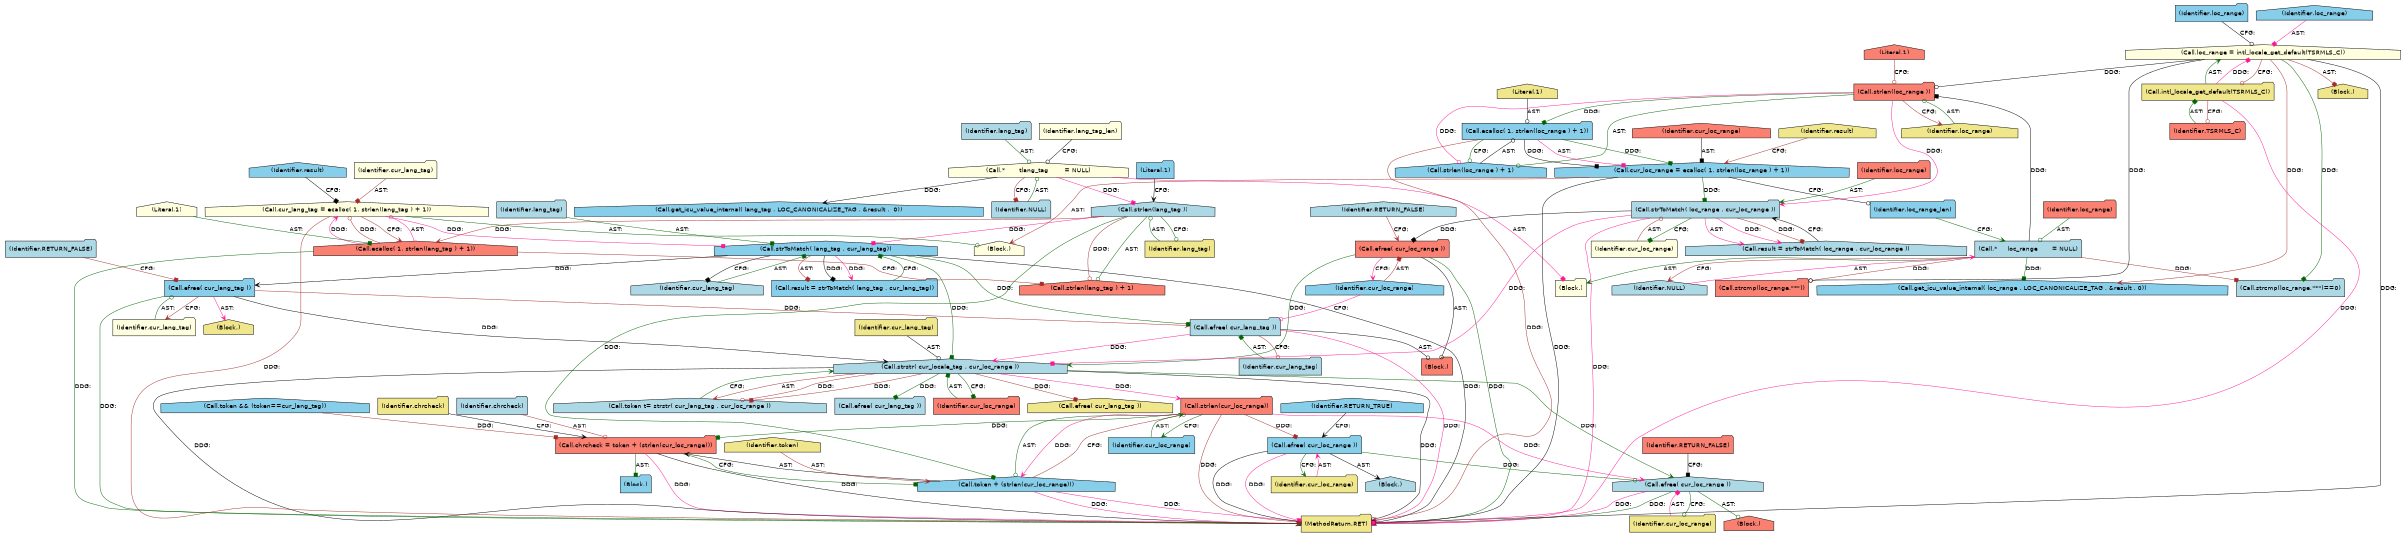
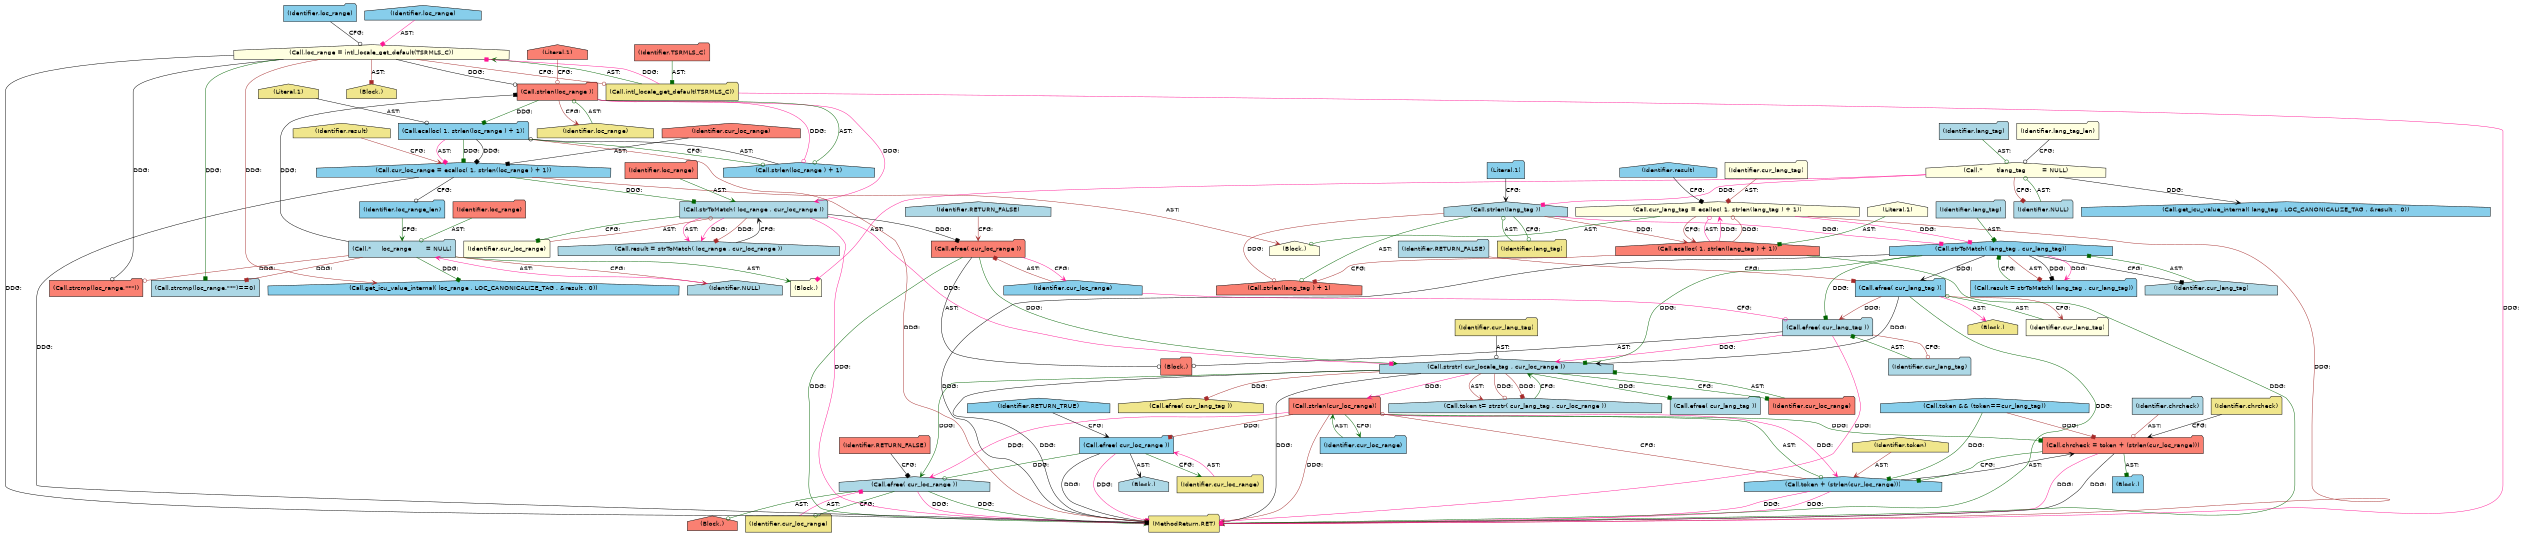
edge "(Call,intl_locale_get_default(TSRMLS_C))" -> "(Identifier,TSRMLS_C)": removed, label "CFG:"
edge "(Call,strlen(lang_tag ))" -> "(Call,token + (strlen(cur_loc_range)))": now "(Call,token && (token==cur_lang_tag))" -> "(Call,token + (strlen(cur_loc_range)))"
edge "(Call,ecalloc( 1, strlen(lang_tag ) + 1))" -> "(MethodReturn,RET)": arrowhead odot -> vee
